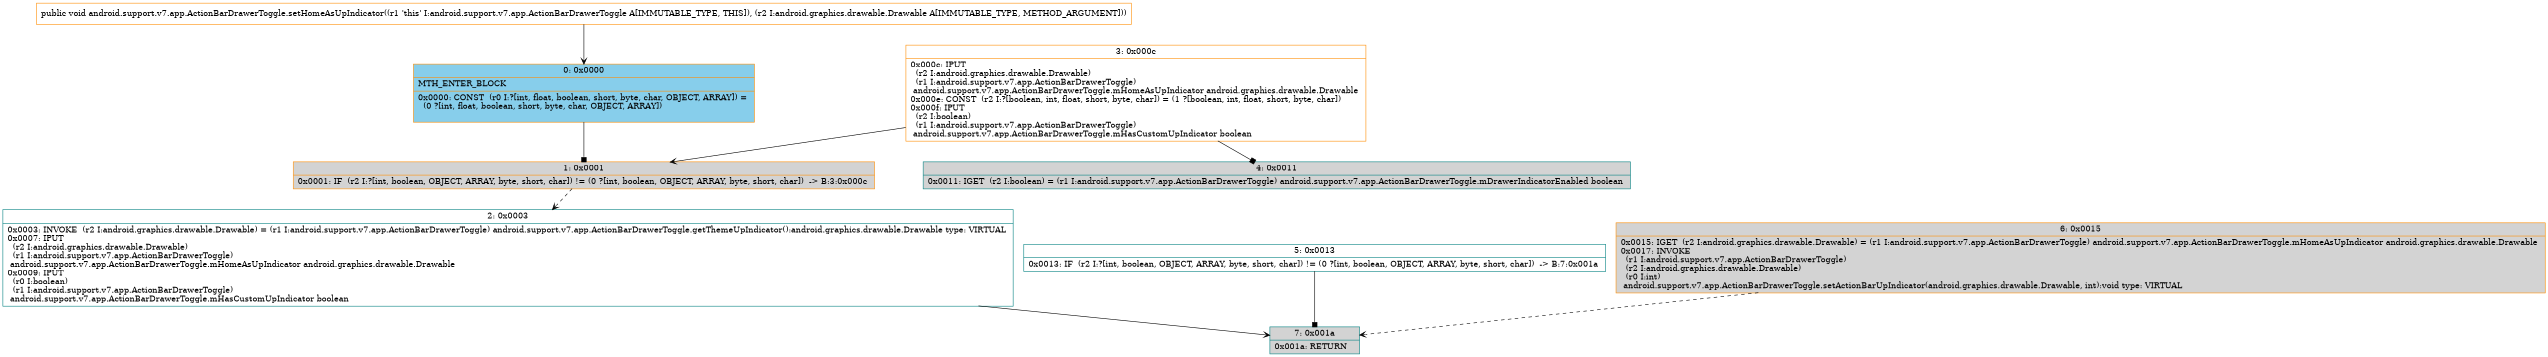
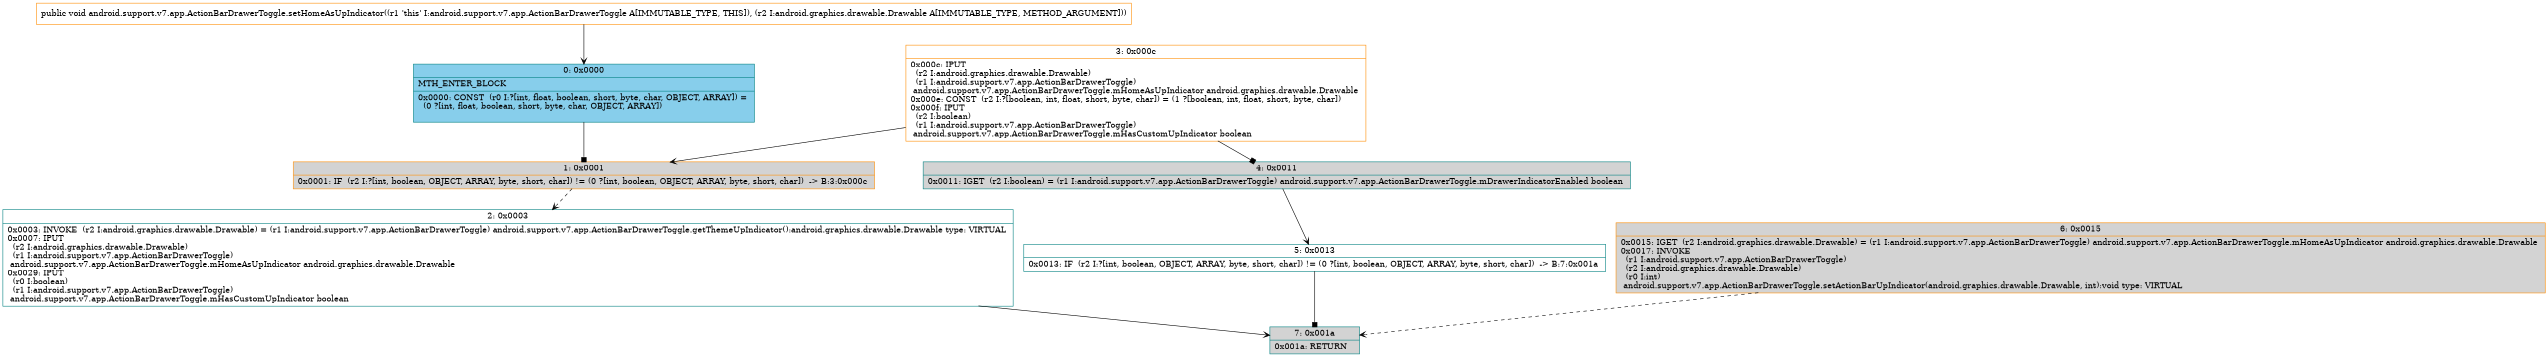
node "0: 0x0000": color darkorange -> teal
edge "4: 0x0011" -> "5: 0x0013": added
node "2: 0x0003": text "0x0009: IPUT" -> "0x0029: IPUT"
